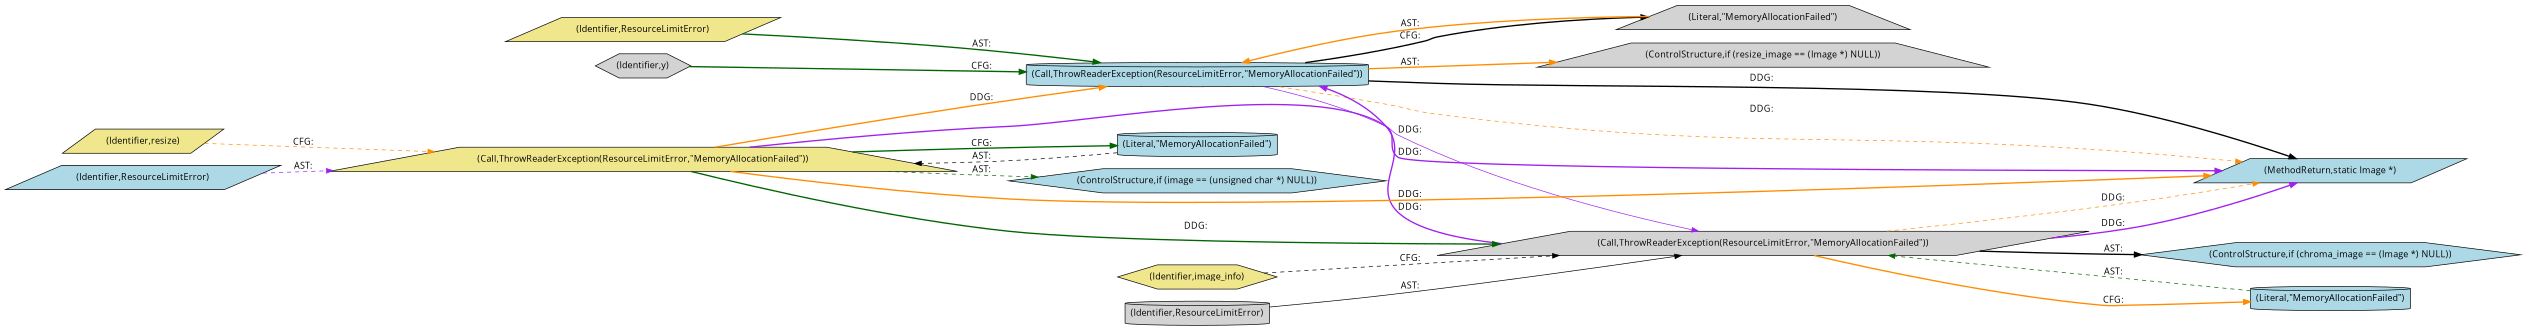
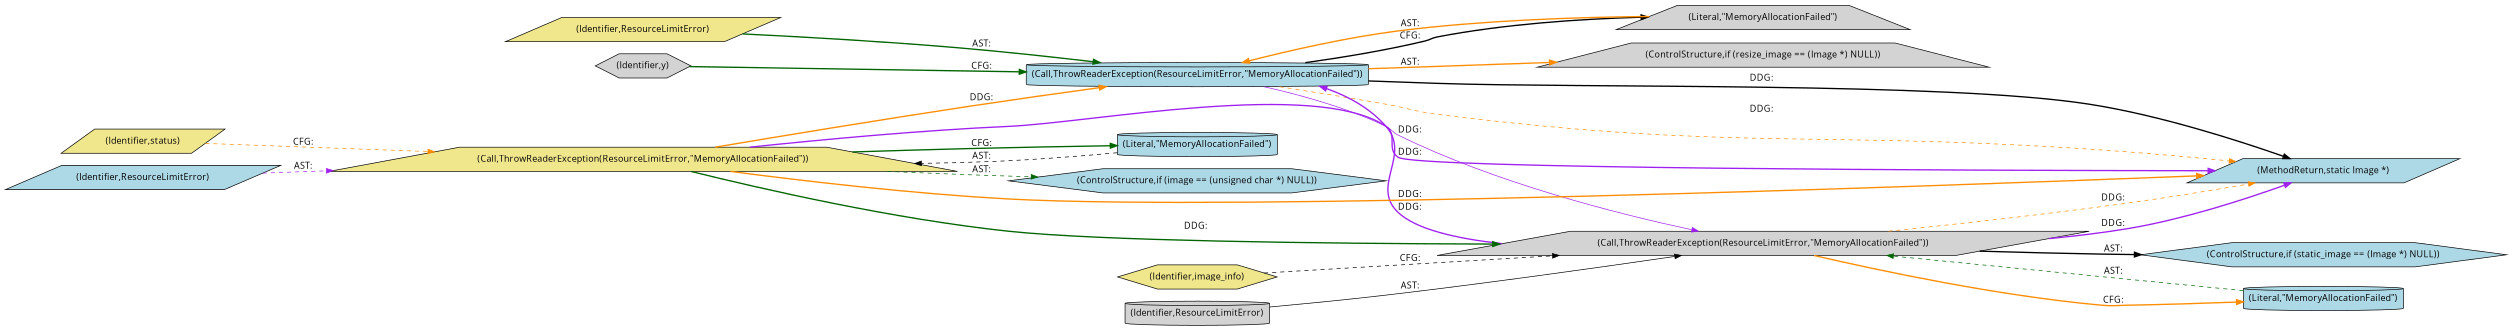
node "(Identifier,resize)": label "(Identifier,resize)" -> "(Identifier,status)"
node "(ControlStructure,if (chroma_image == (Image *) NULL))": label "(ControlStructure,if (chroma_image == (Image *) NULL))" -> "(ControlStructure,if (static_image == (Image *) NULL))"
